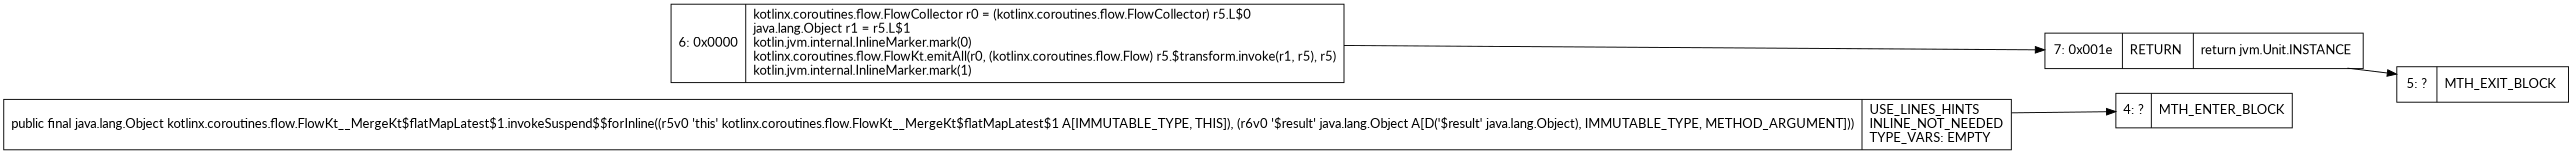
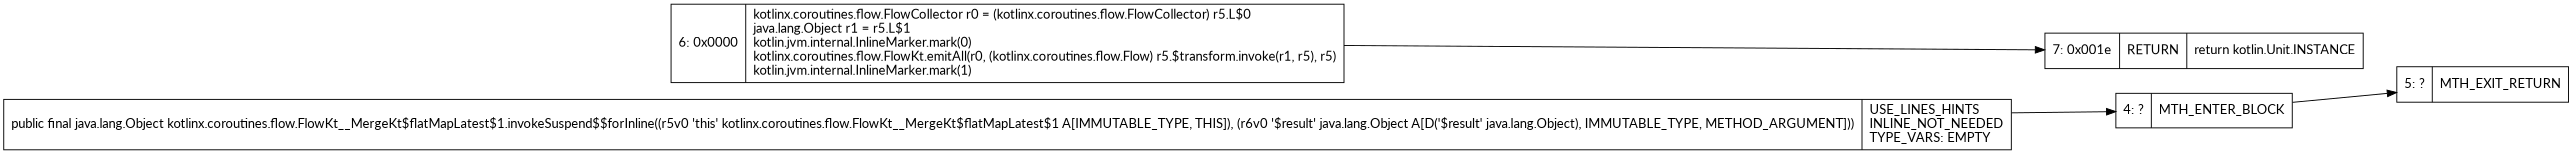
node "7: 0x001e": text "return jvm.Unit.INSTANCE" -> "return kotlin.Unit.INSTANCE"
edge "7: 0x001e" -> "5: ?": now "4: ?" -> "5: ?"
node "5: ?": text "MTH_EXIT_BLOCK" -> "MTH_EXIT_RETURN"
